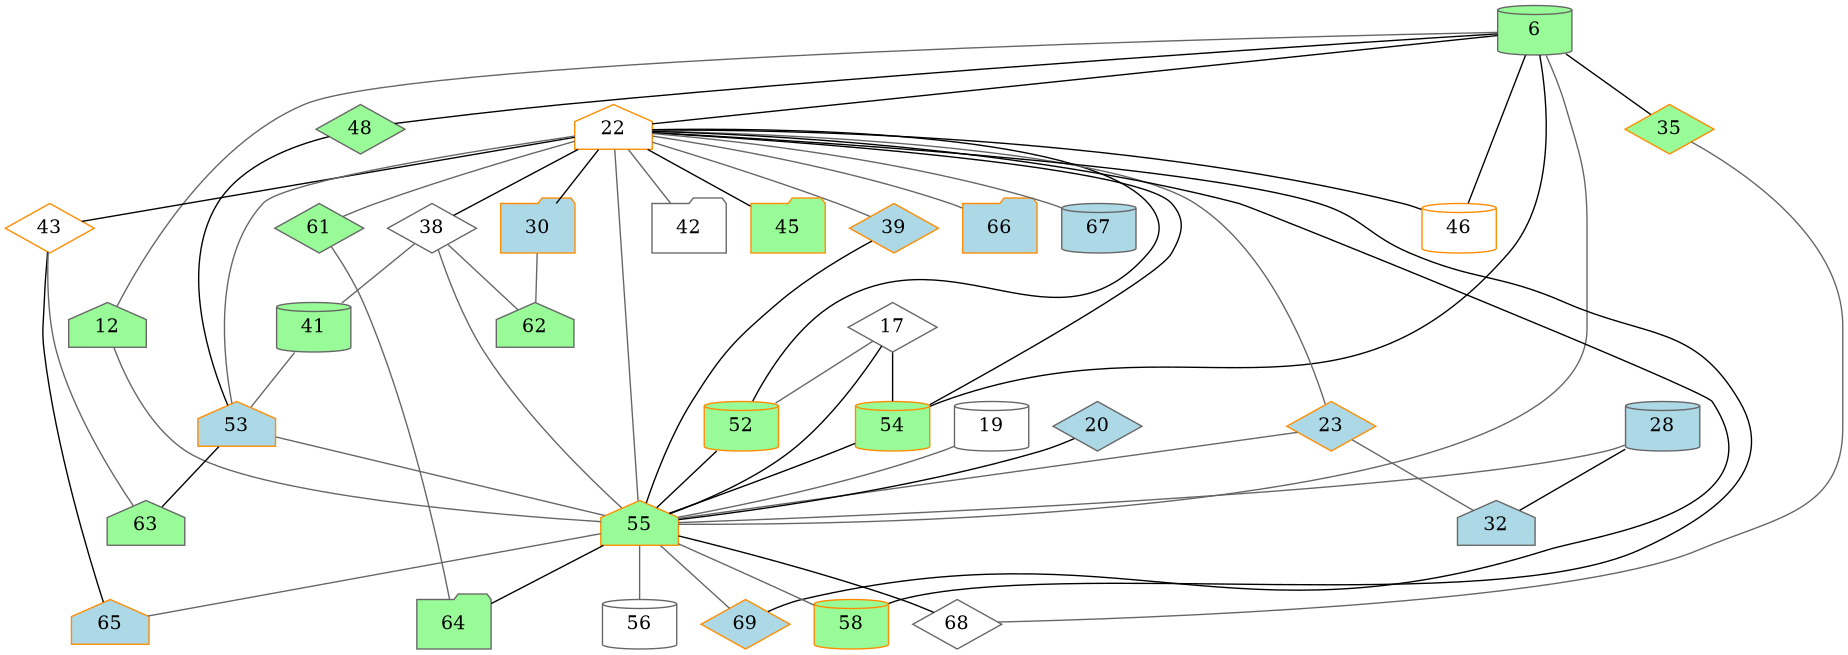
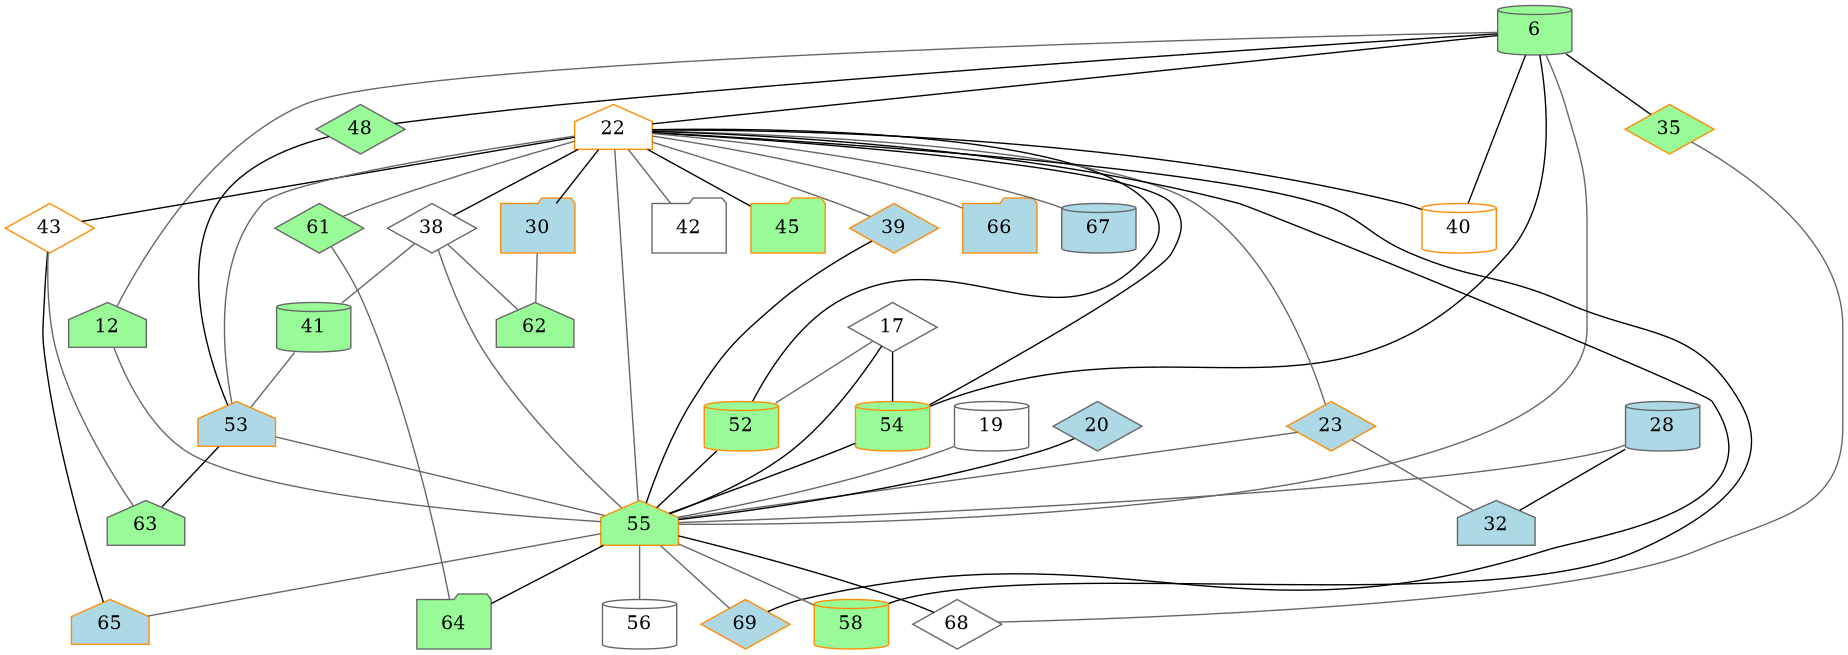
node "46": label "46" -> "40"
